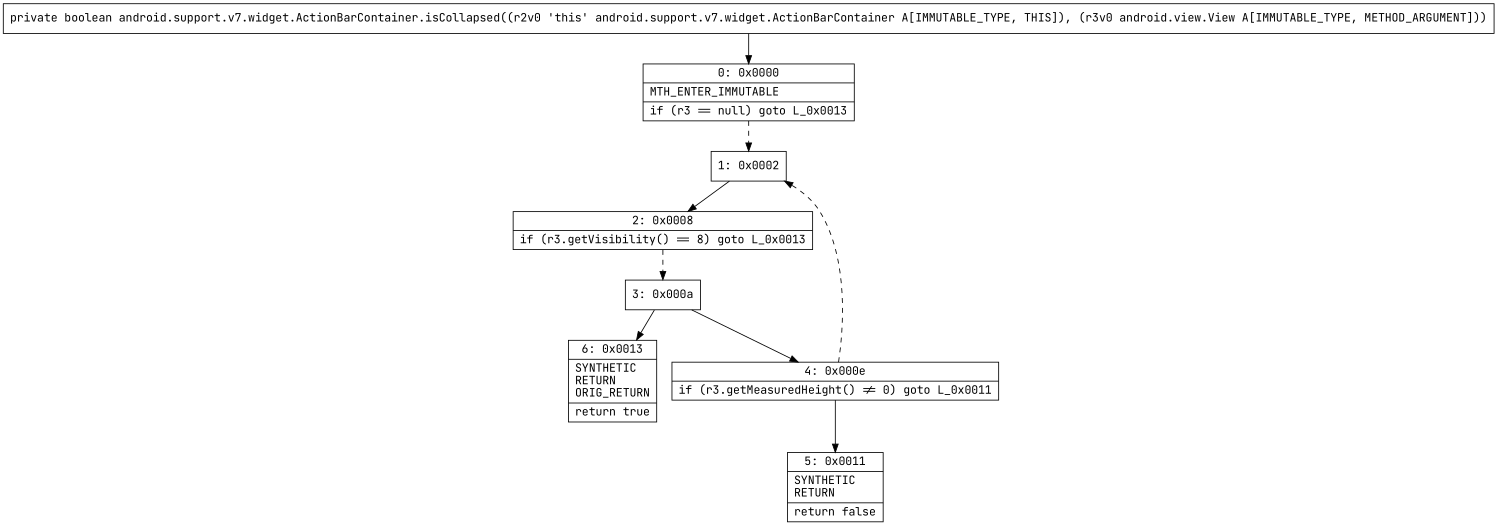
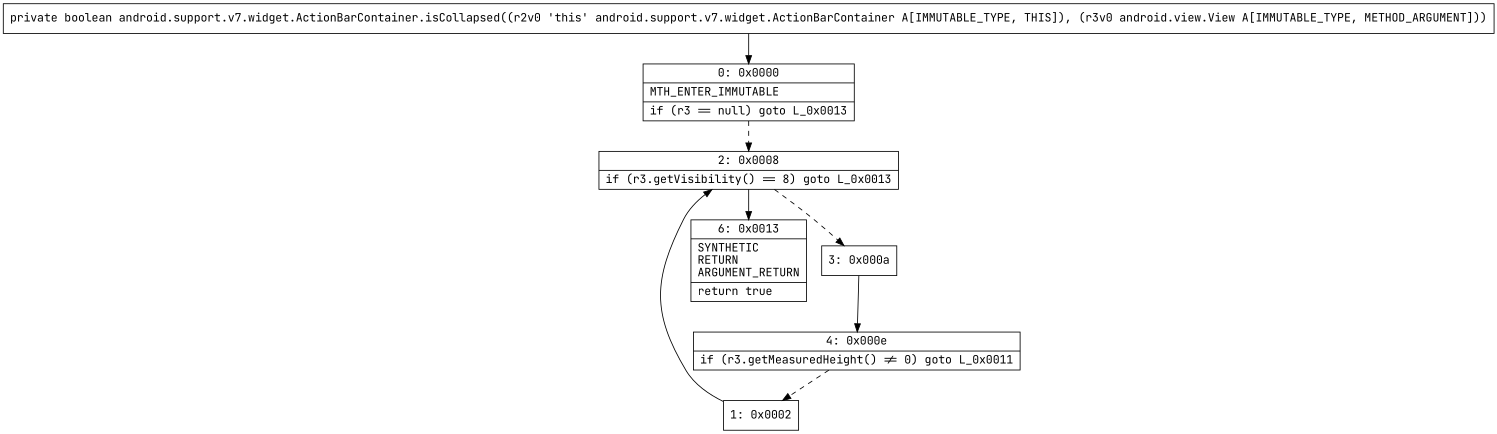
edge "0: 0x0000" -> "1: 0x0002": now "0: 0x0000" -> "2: 0x0008"
edge "3: 0x000a" -> "6: 0x0013": now "2: 0x0008" -> "6: 0x0013"
node "6: 0x0013": text "ORIG_RETURN" -> "ARGUMENT_RETURN"
node "5: 0x0011": removed
